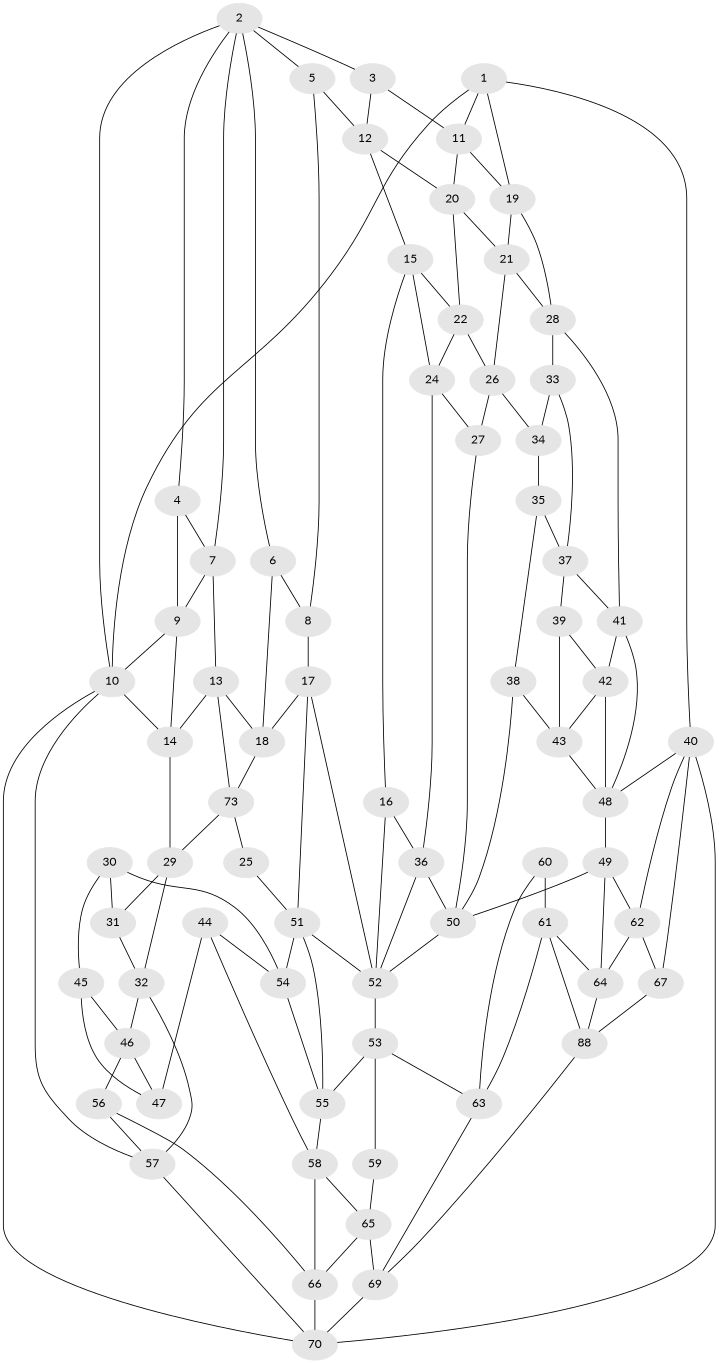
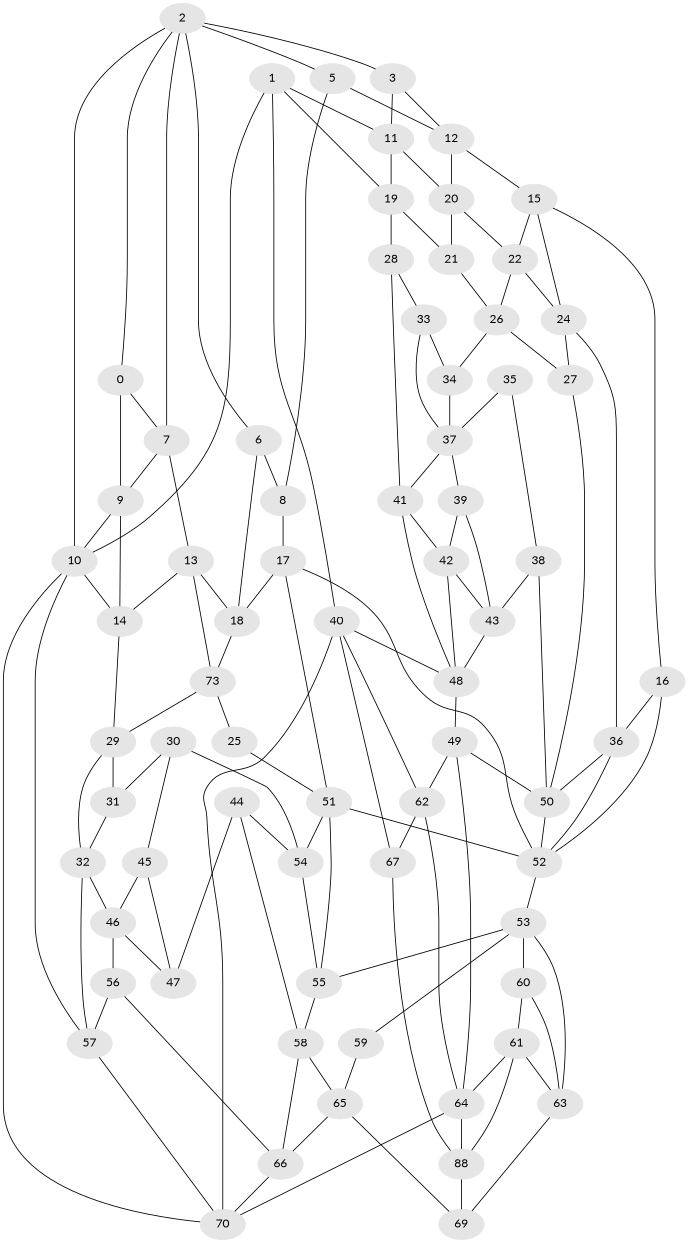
edge "21" -- "28": removed
edge "34" -- "35": now "34" -- "37"
node "4": label "4" -> "0"
edge "53" -- "60": added
edge "69" -- "70": now "64" -- "70"
